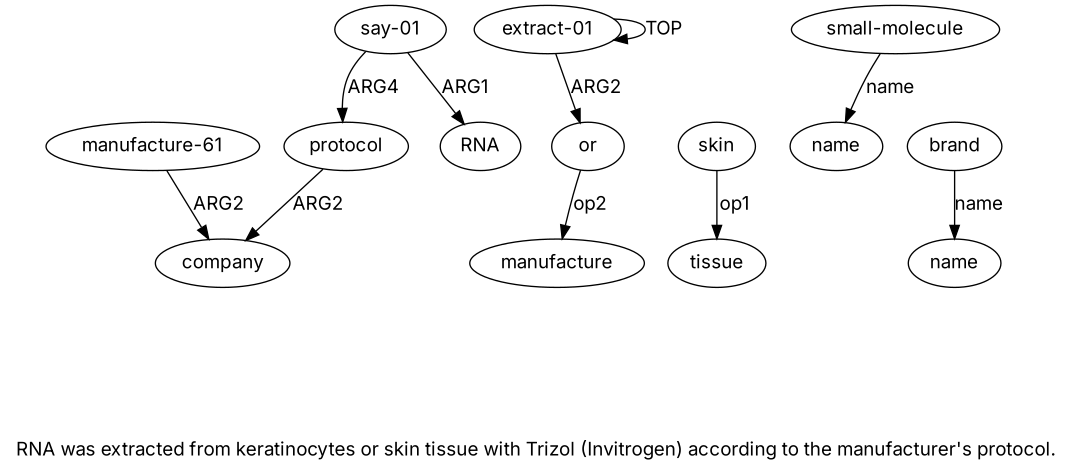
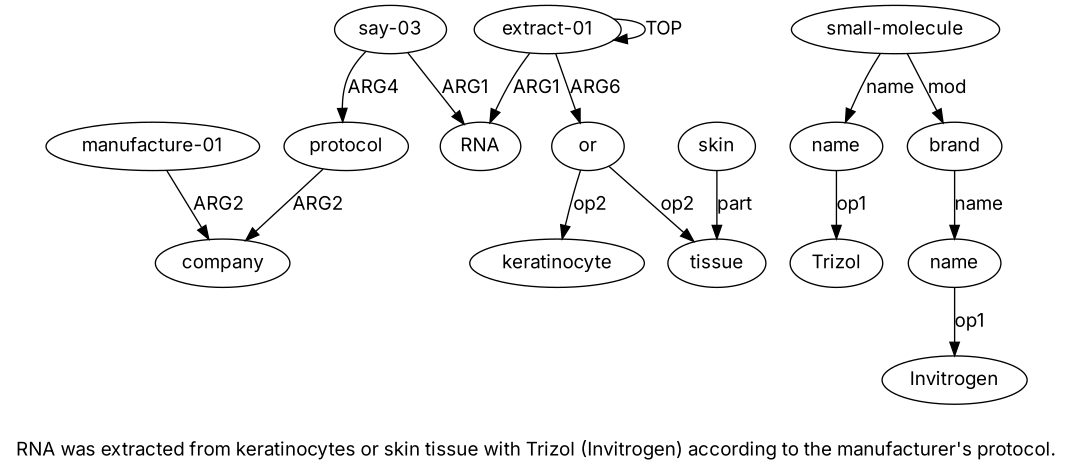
node "say-01": label "say-01" -> "say-03"
edge "extract-01" -> "RNA": added, label "ARG1"
edge "small-molecule" -> "brand": added, label "mod"
edge "extract-01" -> "or": label "ARG2" -> "ARG6"
node "manufacture-61": label "manufacture-61" -> "manufacture-01"
edge "or" -> "tissue": added, label "op2"
edge "skin" -> "tissue": label "op1" -> "part"
node "manufacture": label "manufacture" -> "keratinocyte"
node "Trizol": added
node "Invitrogen": added
